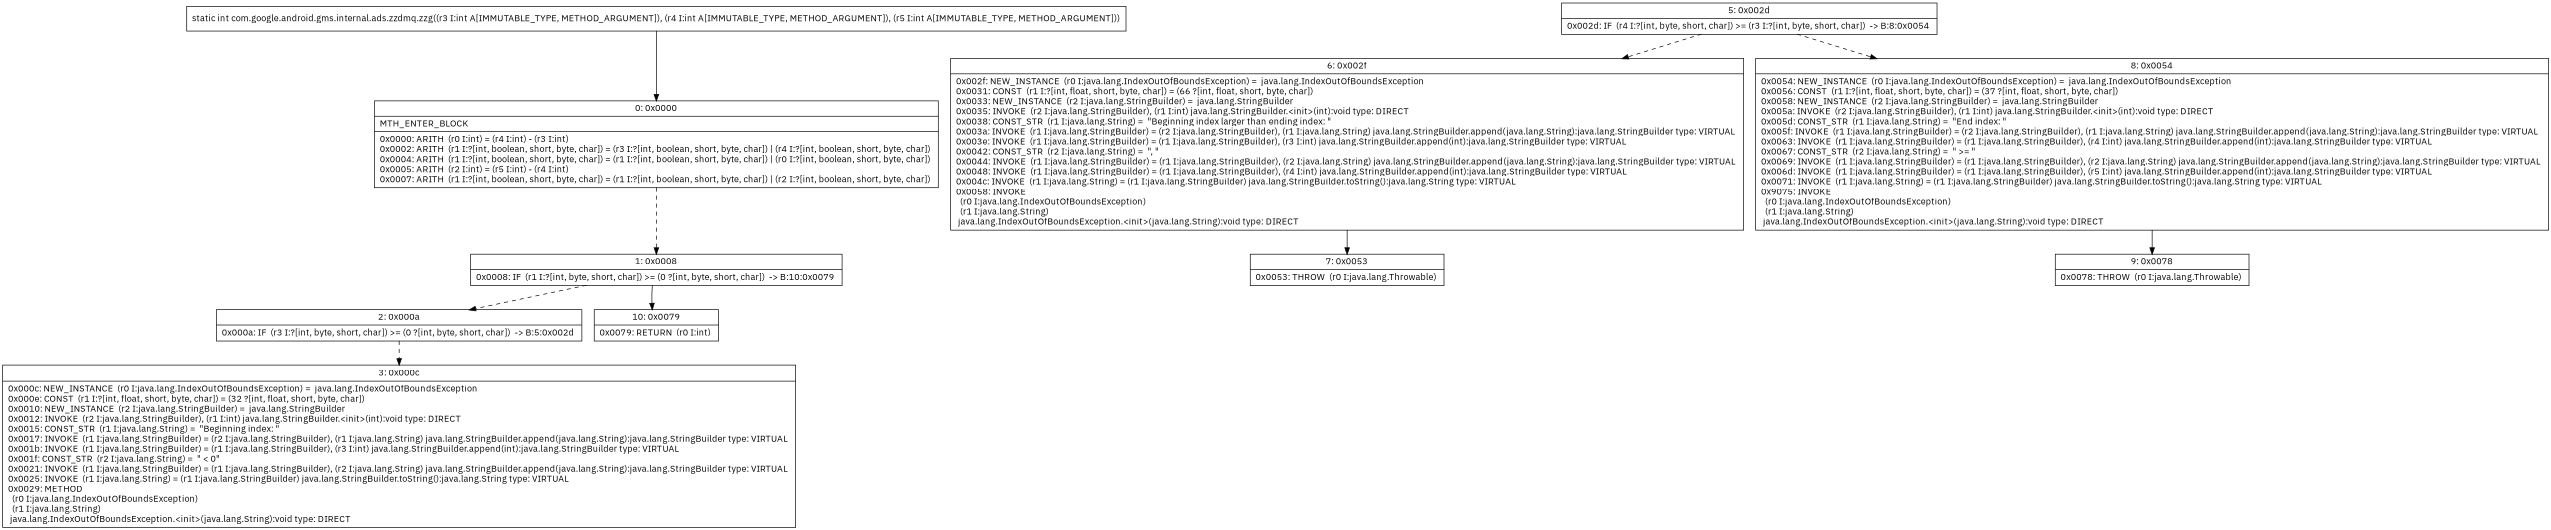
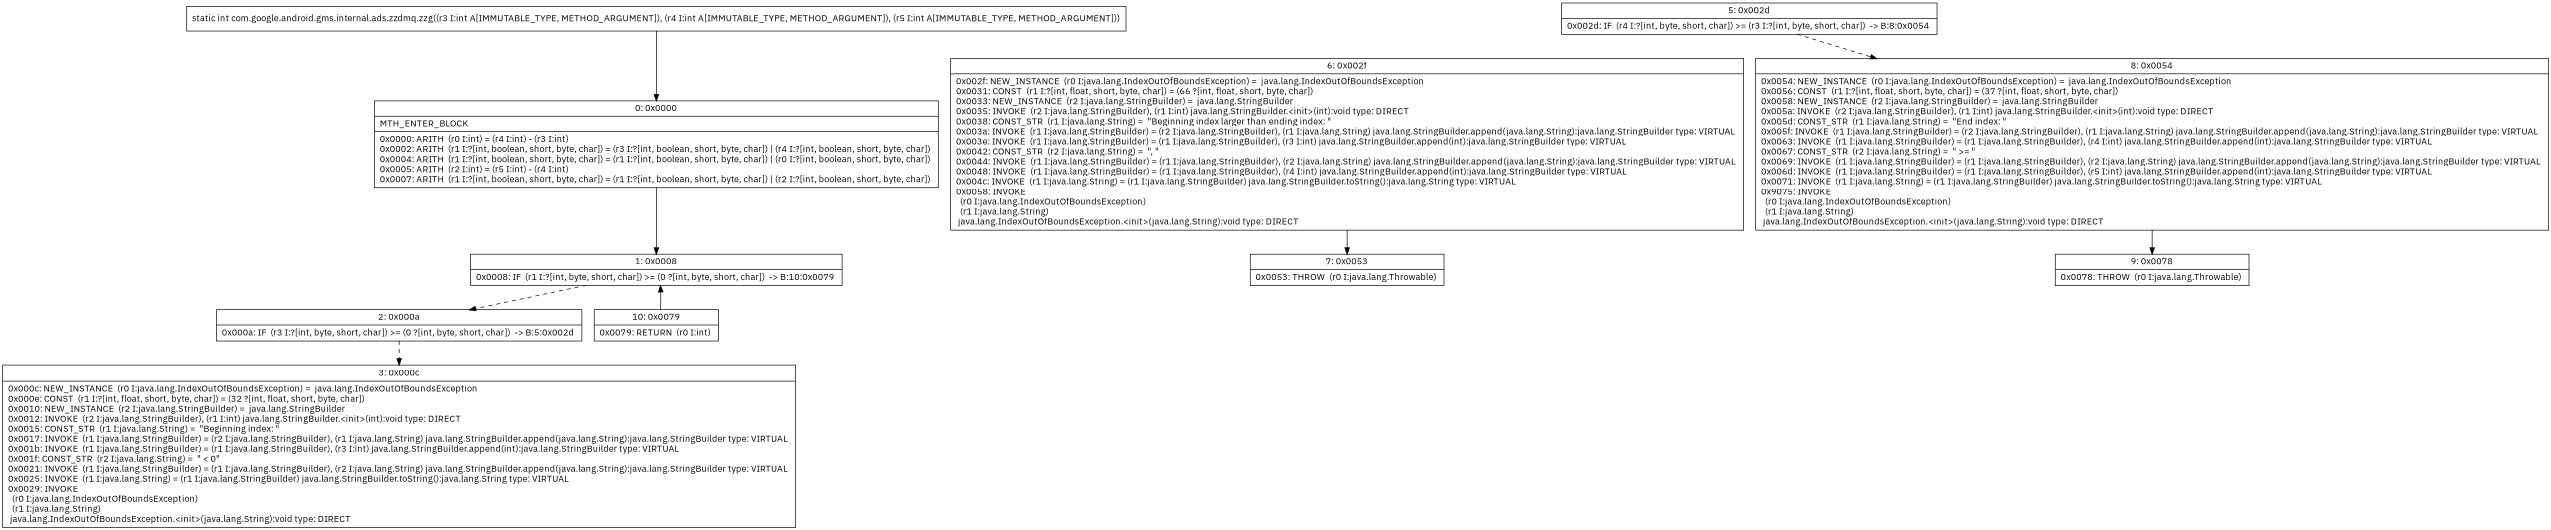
edge "5: 0x002d" -> "6: 0x002f": removed
edge "0: 0x0000" -> "1: 0x0008": style dashed -> solid
edge "1: 0x0008" -> "10: 0x0079": reversed
node "3: 0x000c": text "0x0029: METHOD" -> "0x0029: INVOKE"
